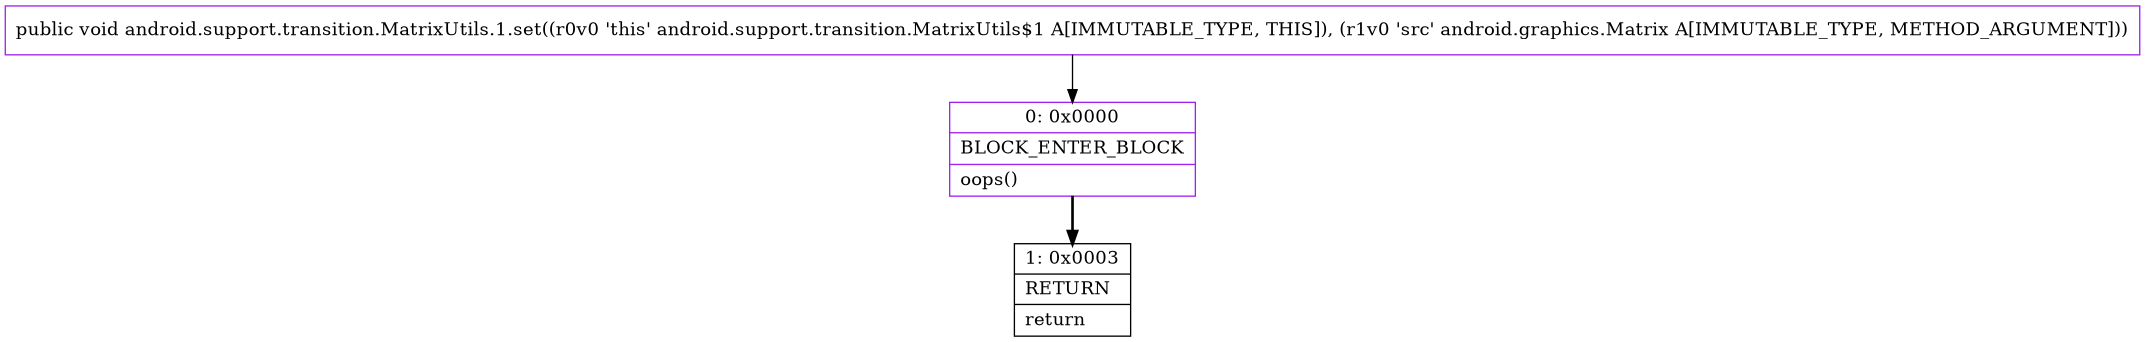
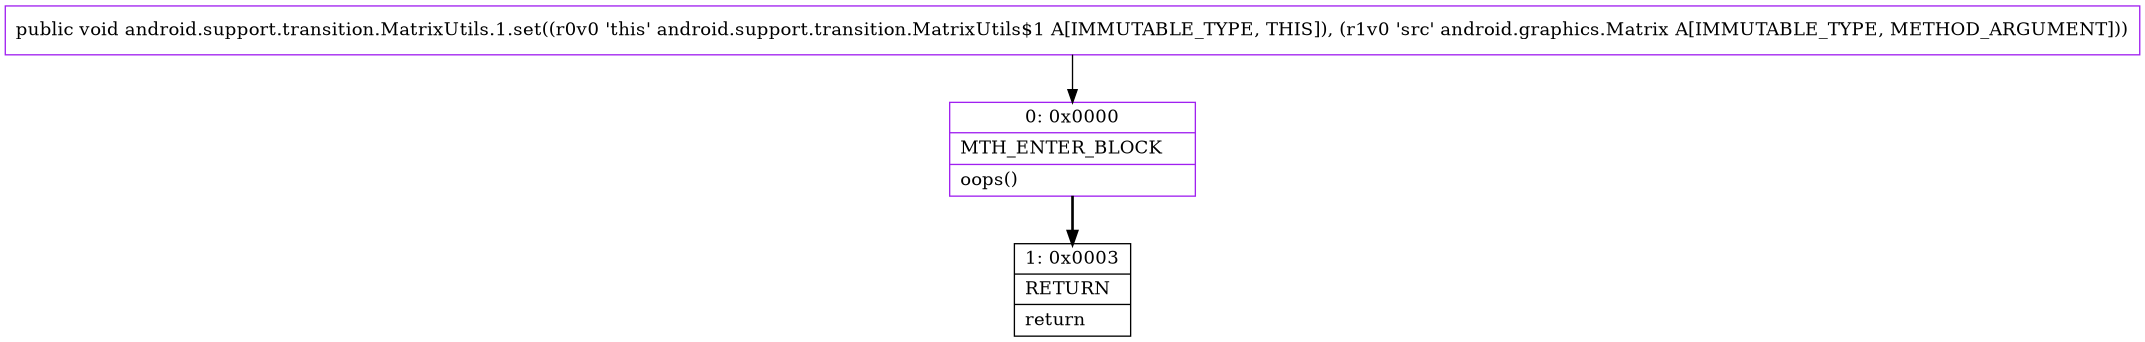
node "0: 0x0000": text "BLOCK_ENTER_BLOCK" -> "MTH_ENTER_BLOCK"
